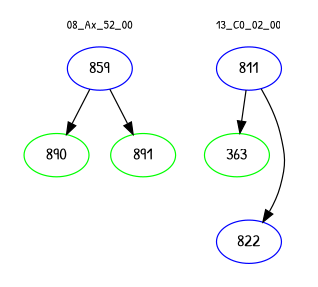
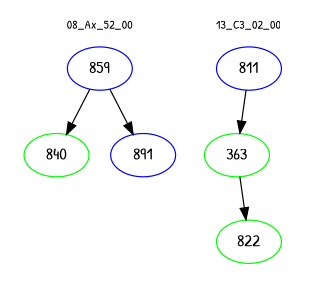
cluster "13_C0_02_00": label "13_C0_02_00" -> "13_C3_02_00"
edge "811" -> "822": now "363" -> "822"
node "890": label "890" -> "840"
node "891": color green -> blue
node "822": color blue -> green
